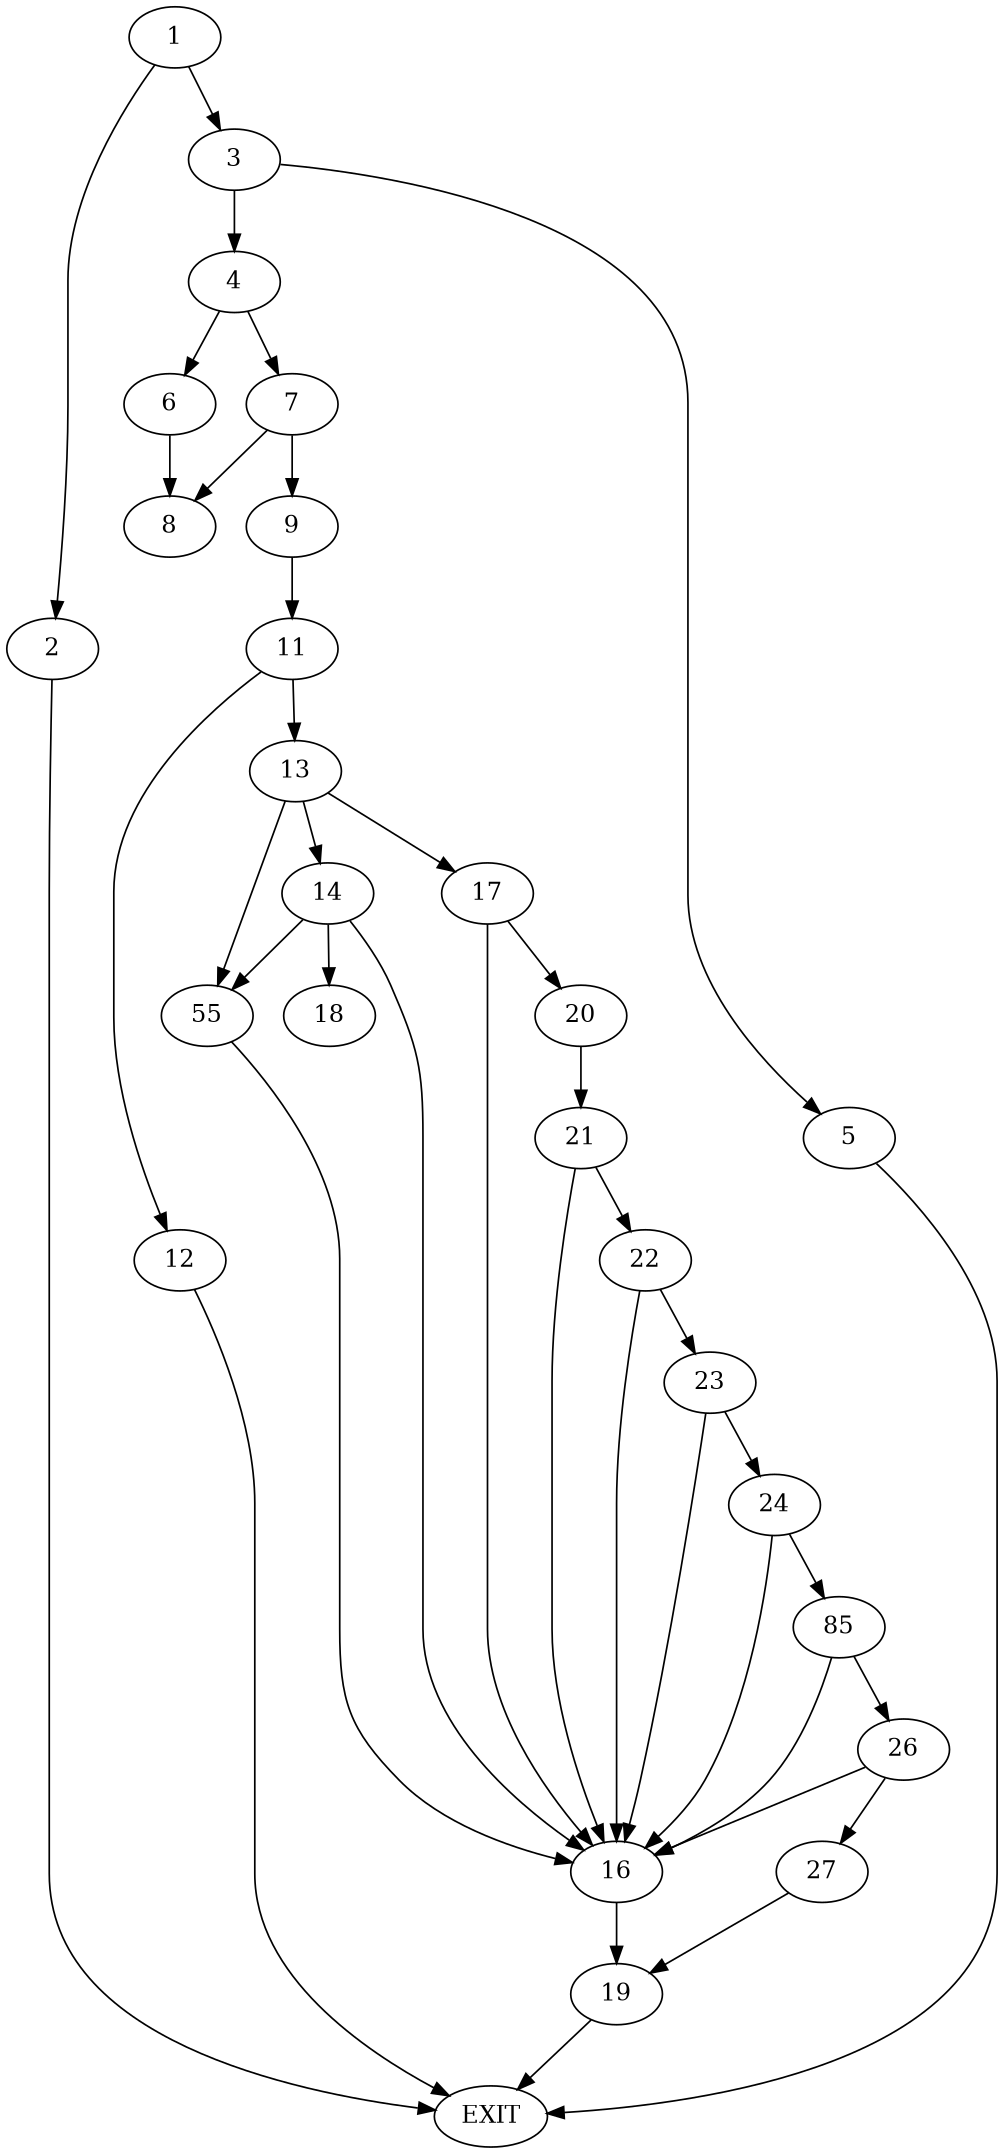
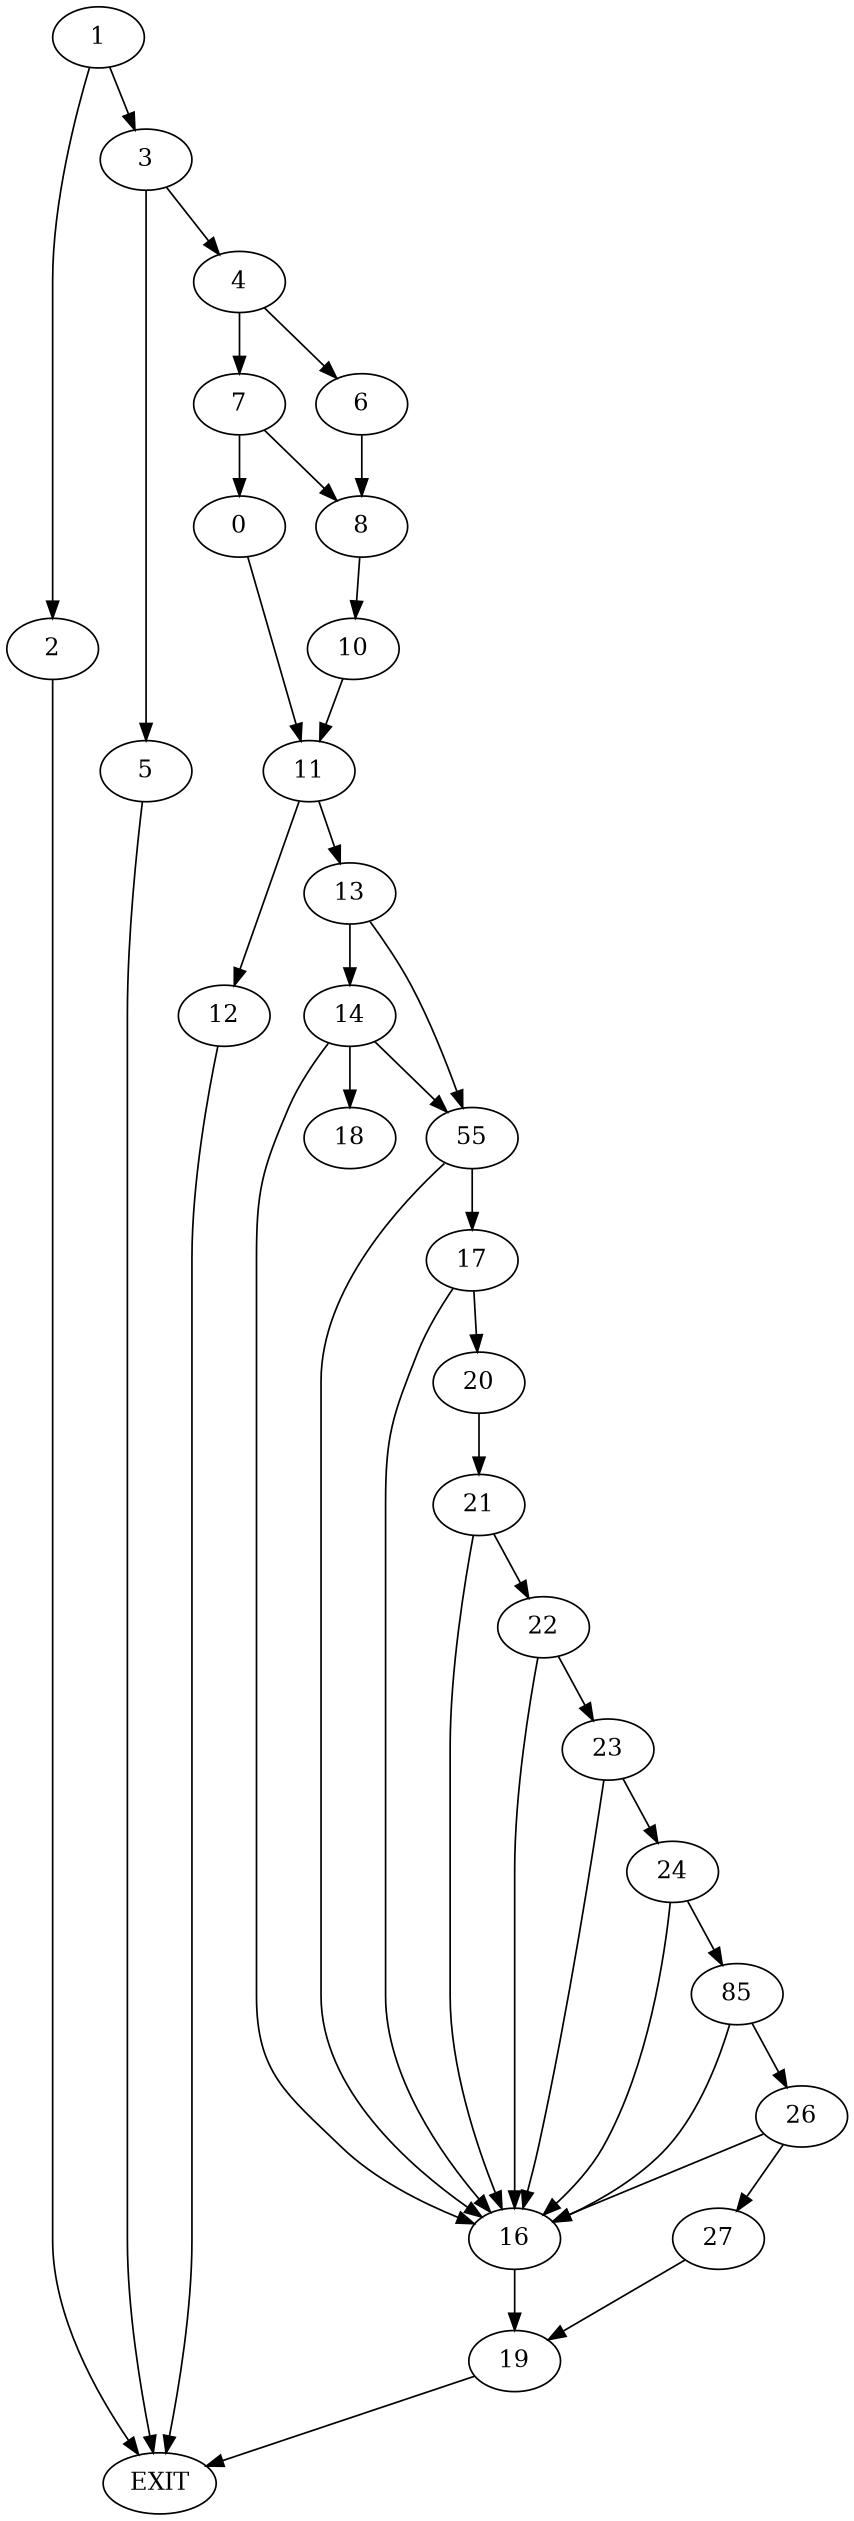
node "9": label "9" -> "0"
node "10": added
edge "13" -> "17": now "55" -> "17"
